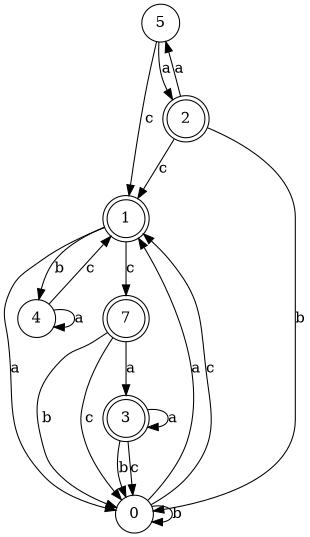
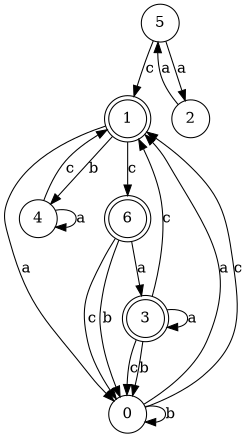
node "2": shape doublecircle -> circle
edge "2" -> "1": now "3" -> "1"
node "7": label "7" -> "6"
edge "2" -> "0": removed, label "b"
